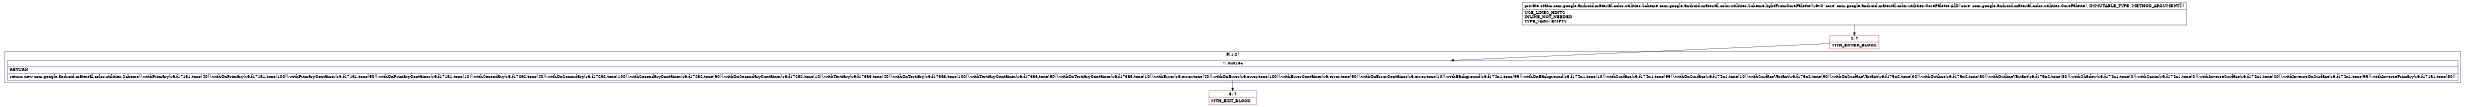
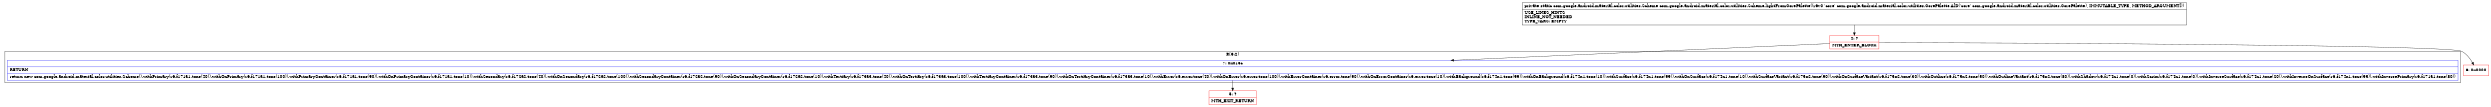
cluster "R(1:2)": label "R(1:2)" -> "R(9:2)"
node "6: 0x0000": added
node "5: ?": text "MTH_EXIT_BLOCK" -> "MTH_EXIT_RETURN"
